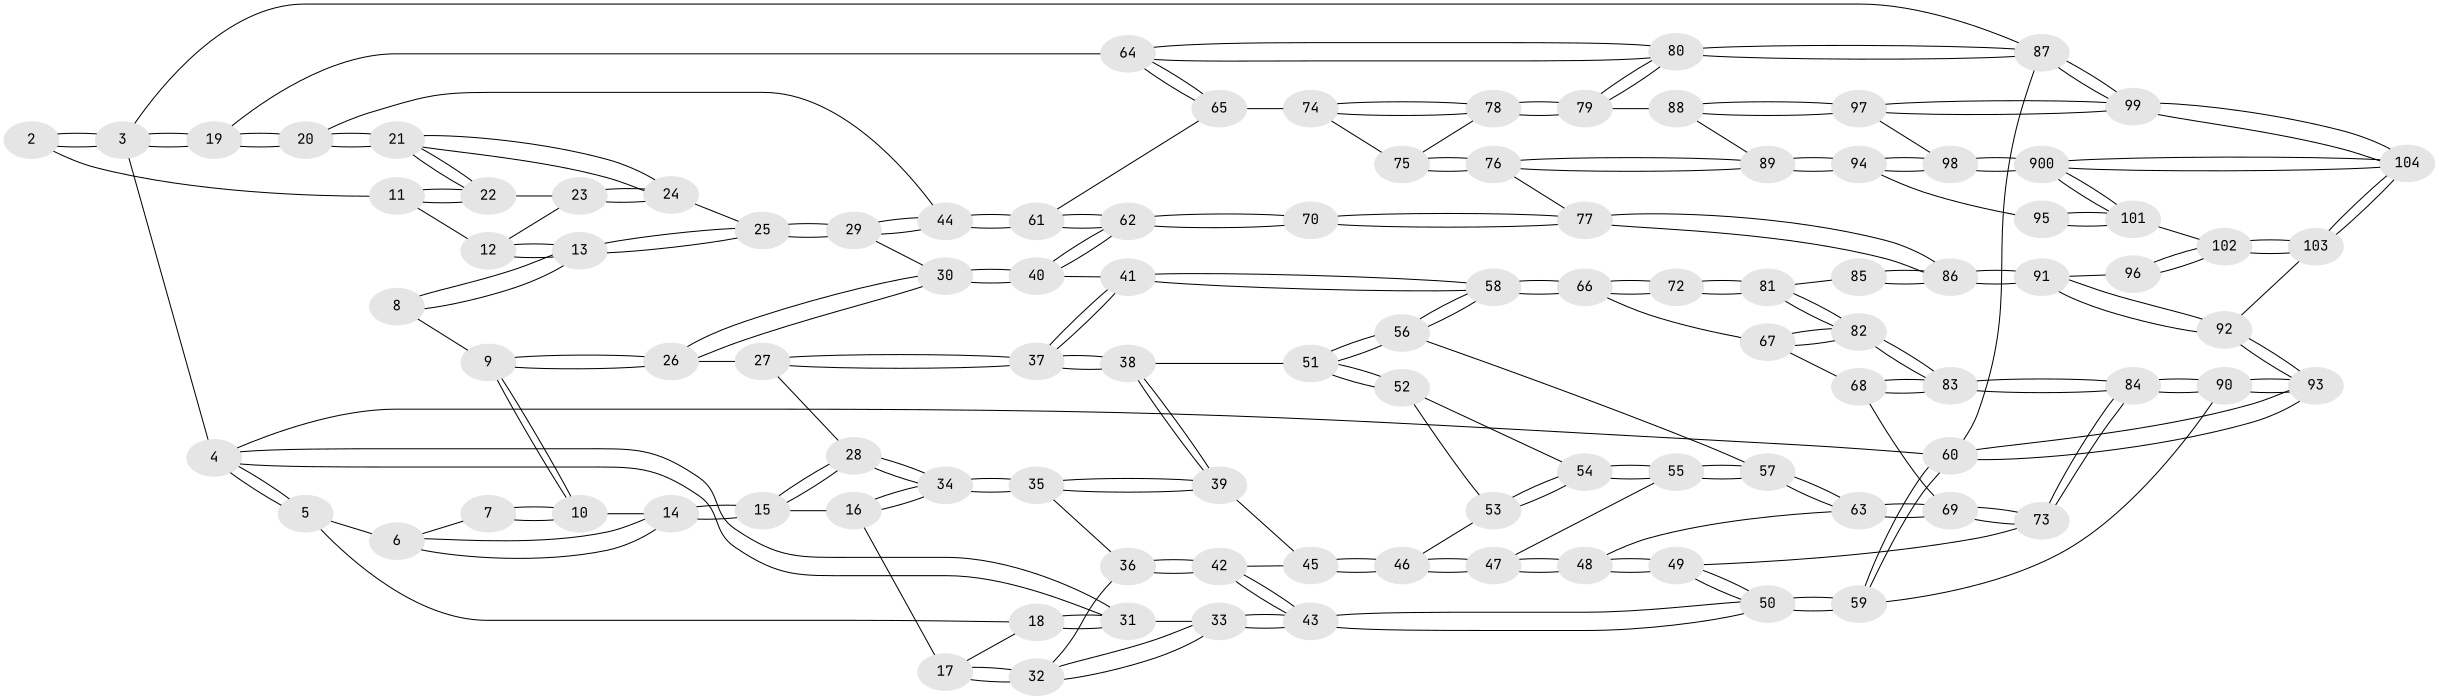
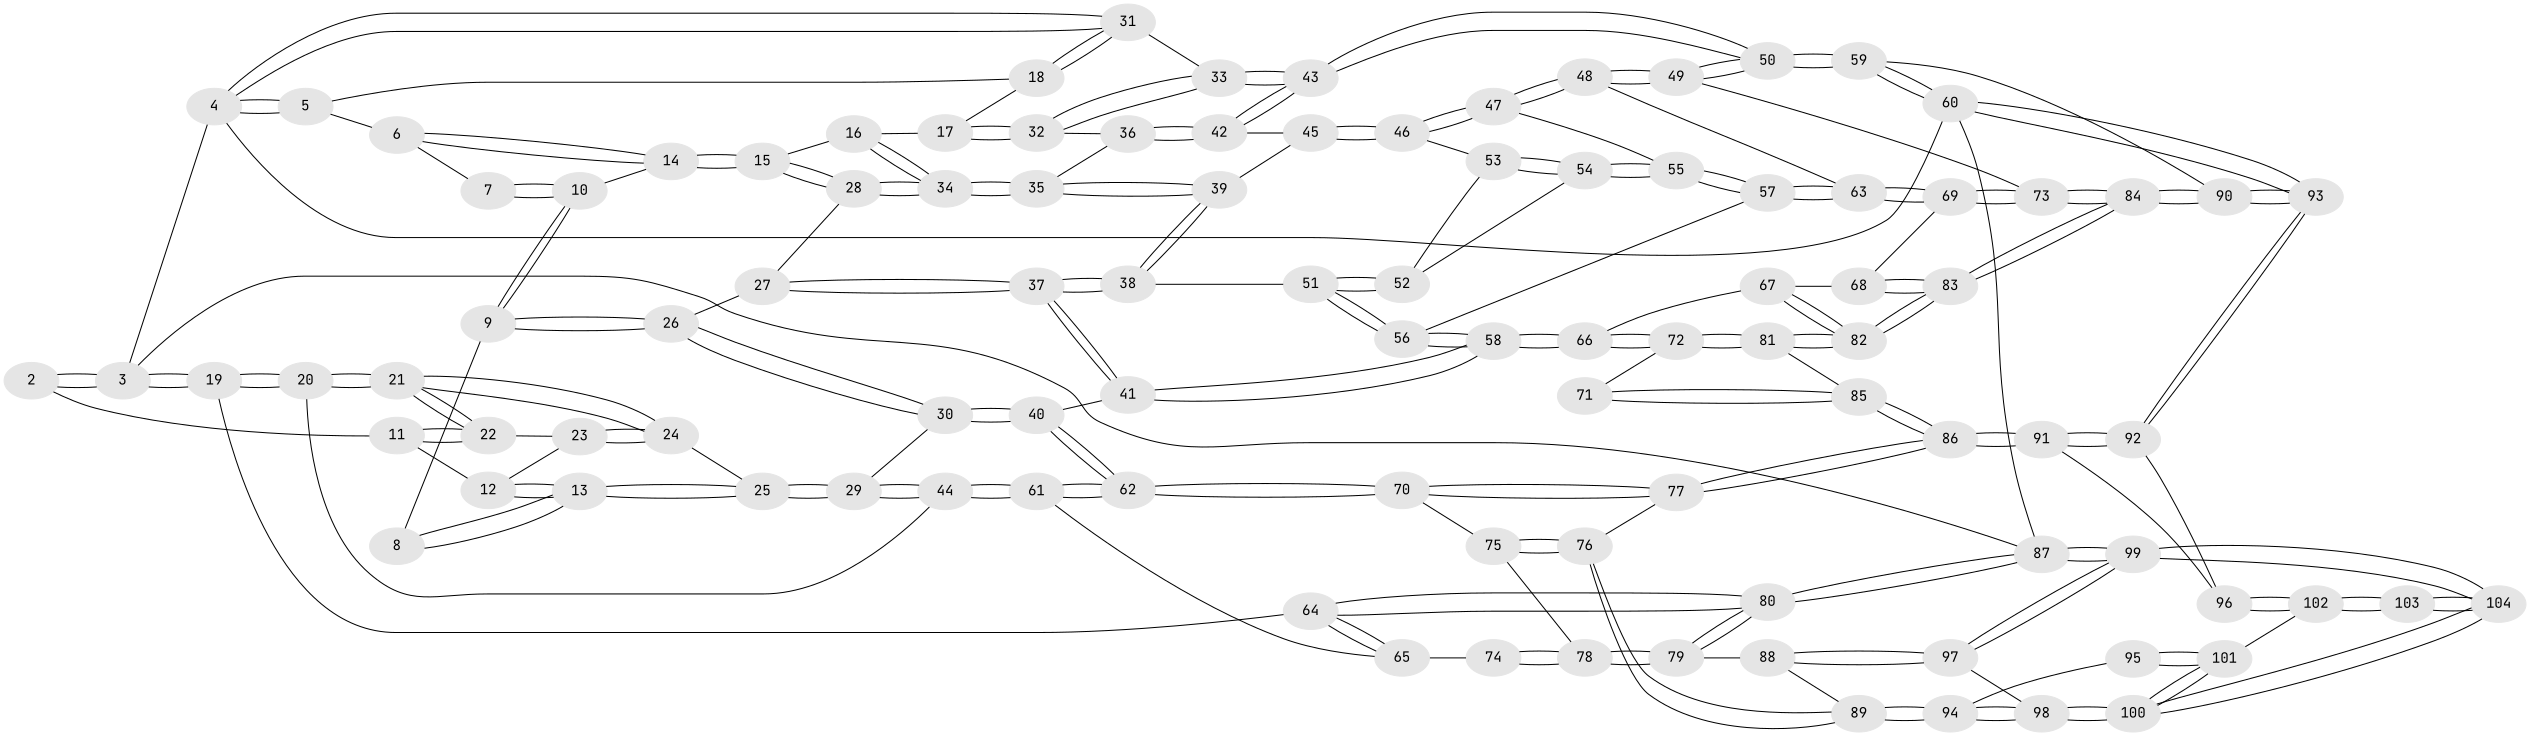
edge "74" -- "75": now "70" -- "75"
node "900": label "900" -> "100"
edge "103" -- "92": now "96" -- "92"
node "71": added
